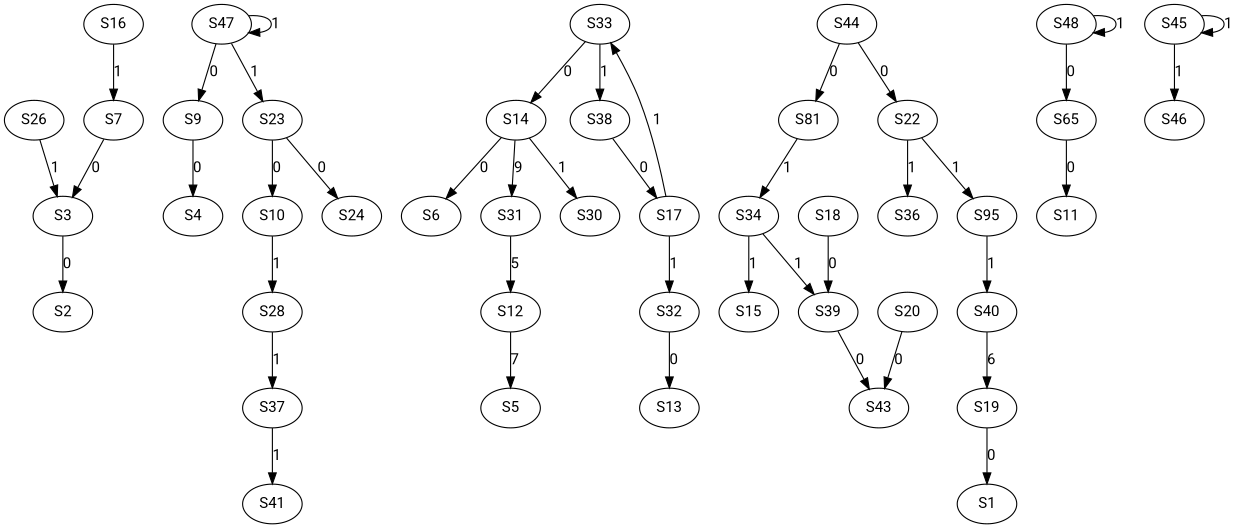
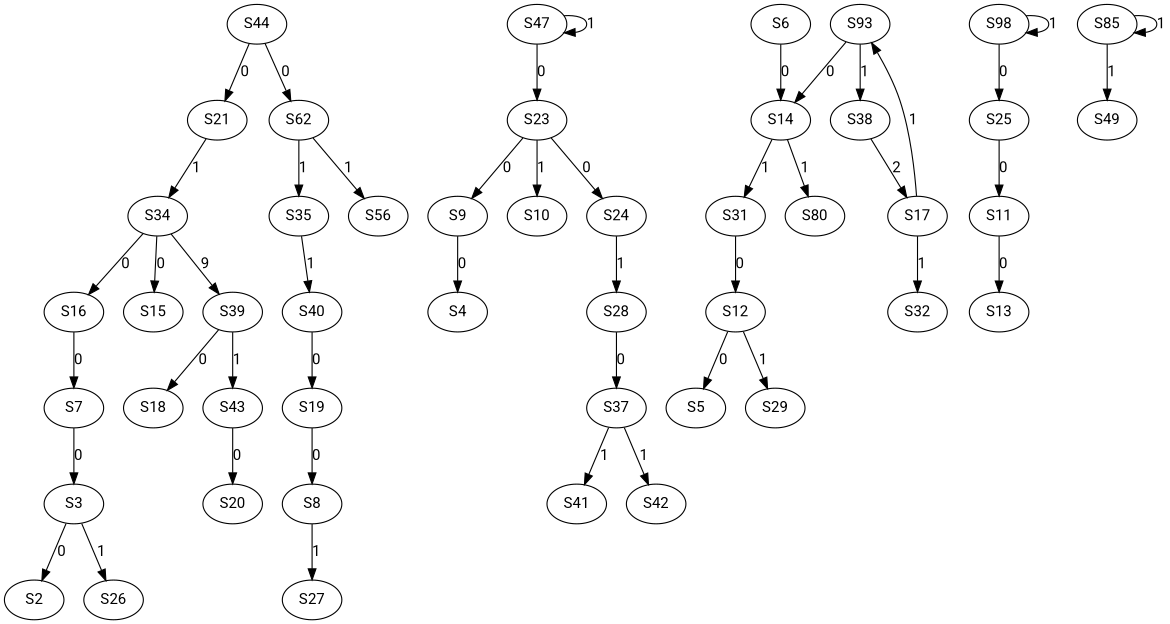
node "S33": label "S33" -> "S93"
node "S48": label "S48" -> "S98"
node "S45": label "S45" -> "S85"
edge "S47" -> "S9": now "S23" -> "S9"
edge "S16" -> "S7": label "1" -> "0"
edge "S47" -> "S23": label "1" -> "0"
node "S81": label "S81" -> "S21"
node "S22": label "S22" -> "S62"
node "S65": label "S65" -> "S25"
node "S46": label "S46" -> "S49"
edge "S26" -> "S3": reversed
edge "S14" -> "S6": reversed
edge "S23" -> "S10": label "0" -> "1"
edge "S14" -> "S31": label "9" -> "1"
edge "S38" -> "S17": label "0" -> "2"
node "S30": label "S30" -> "S80"
node "S36": label "S36" -> "S56"
node "S95": label "S95" -> "S35"
edge "S10" -> "S28": now "S24" -> "S28"
edge "S18" -> "S39": reversed
edge "S34" -> "S16": added, label "0"
edge "S31" -> "S12": label "5" -> "0"
edge "S34" -> "S15": label "1" -> "0"
edge "S34" -> "S39": label "1" -> "9"
edge "S32" -> "S13": now "S11" -> "S13"
edge "S20" -> "S43": reversed
edge "S28" -> "S37": label "1" -> "0"
edge "S12" -> "S5": label "7" -> "0"
edge "S39" -> "S43": label "0" -> "1"
edge "S40" -> "S19": label "6" -> "0"
node "S29": added
node "S42": added
node "S1": label "S1" -> "S8"
node "S27": added
